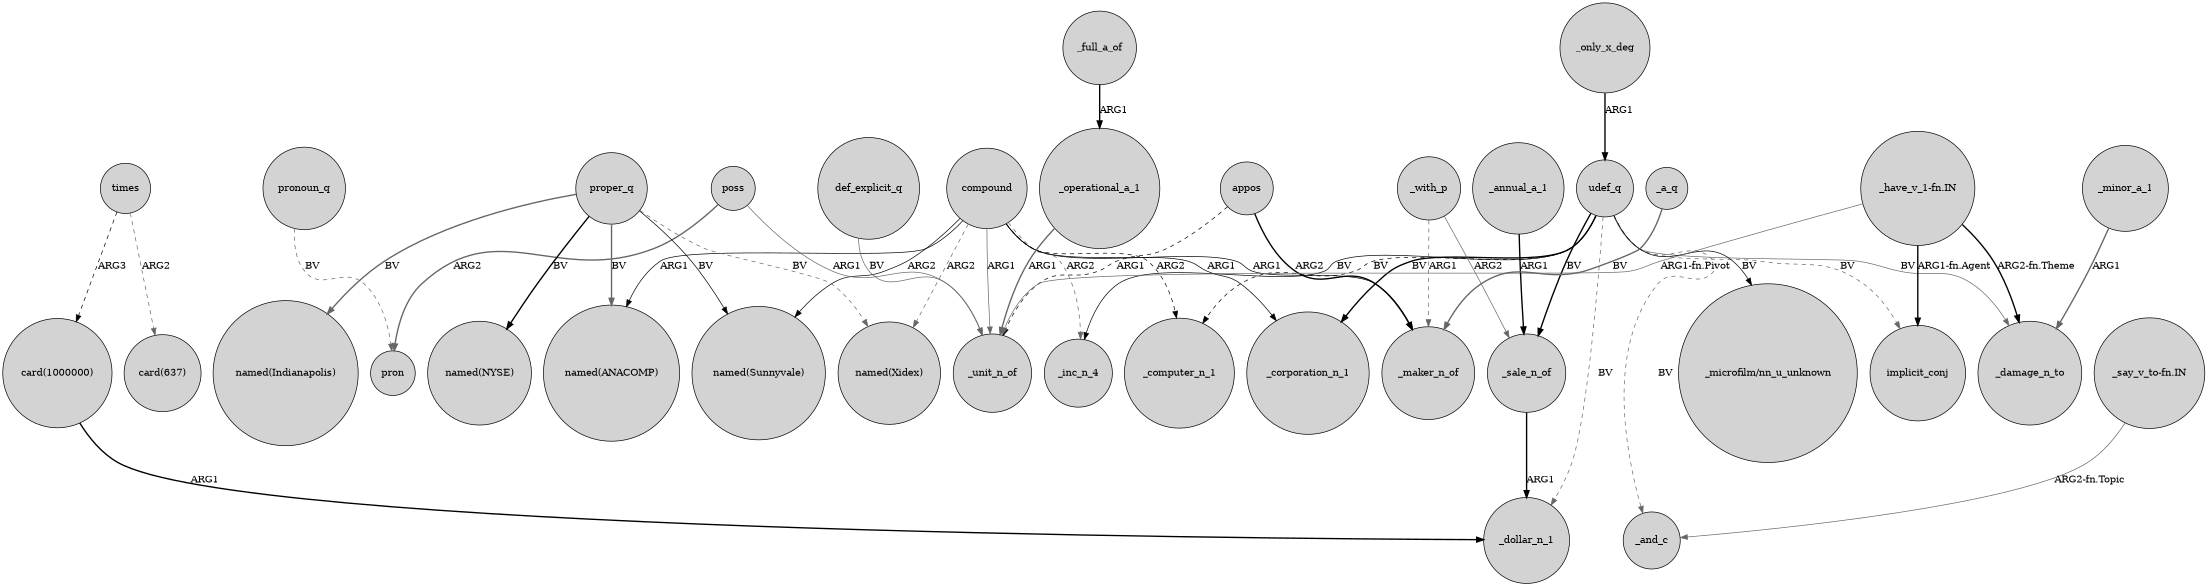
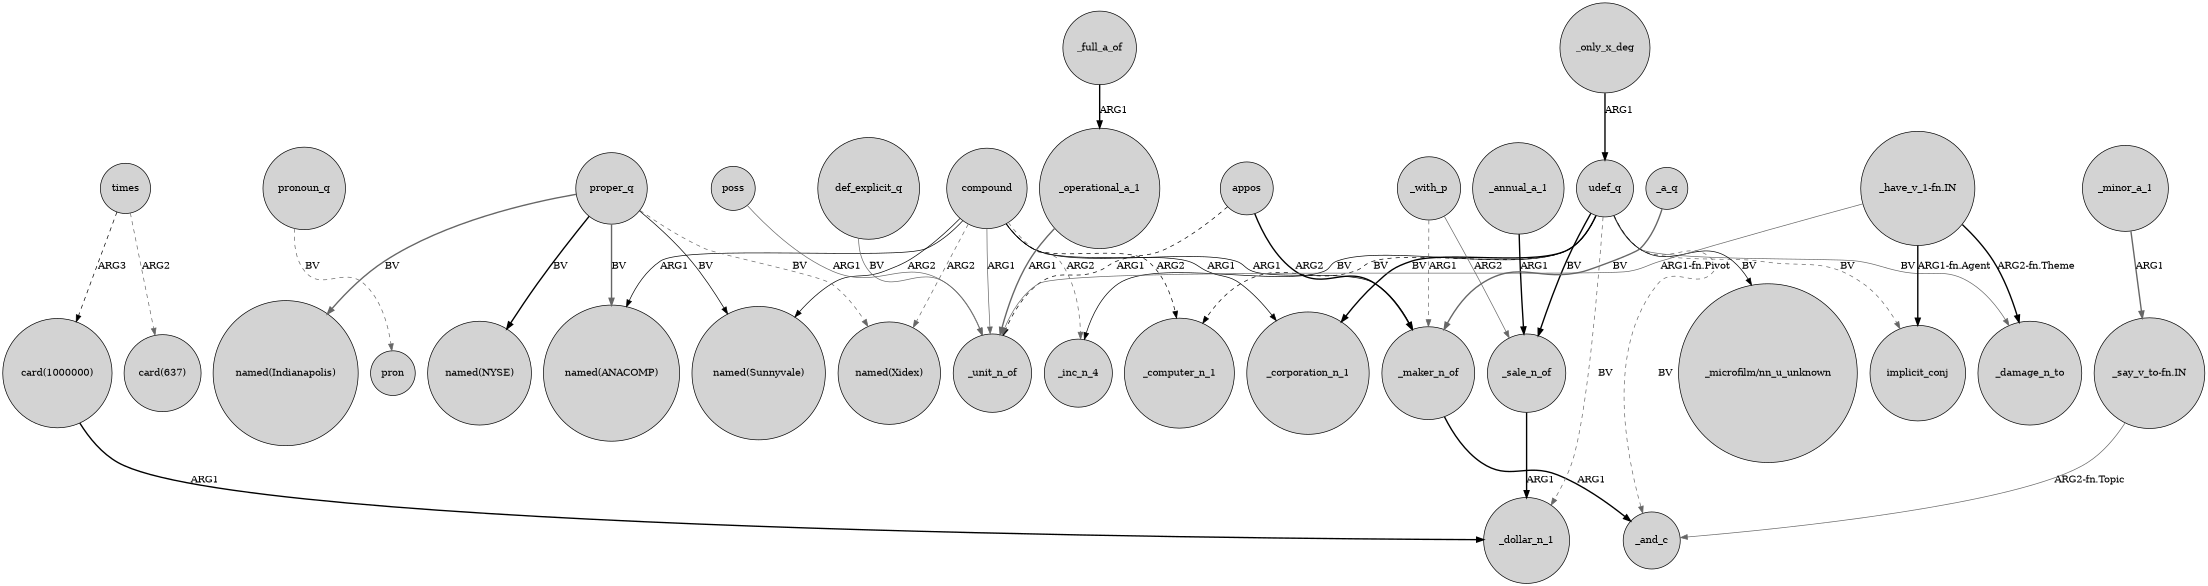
edge "poss" -> "pron": removed, label "ARG2"
edge "_minor_a_1" -> "_damage_n_to": now "_minor_a_1" -> "_say_v_to-fn.IN"
edge "_maker_n_of" -> "_and_c": added, label "ARG1"
